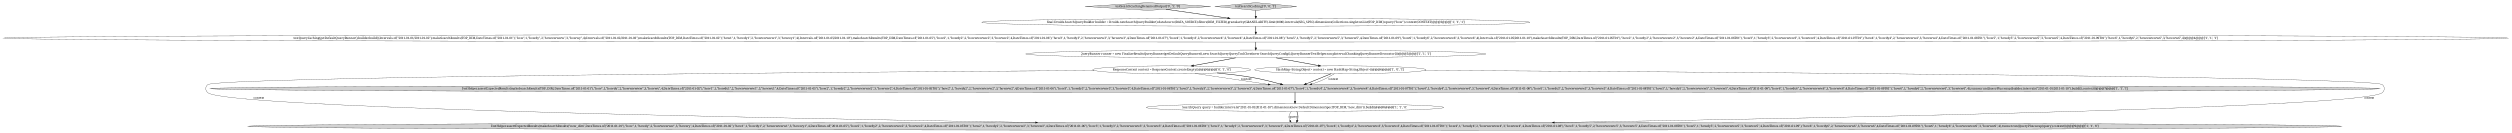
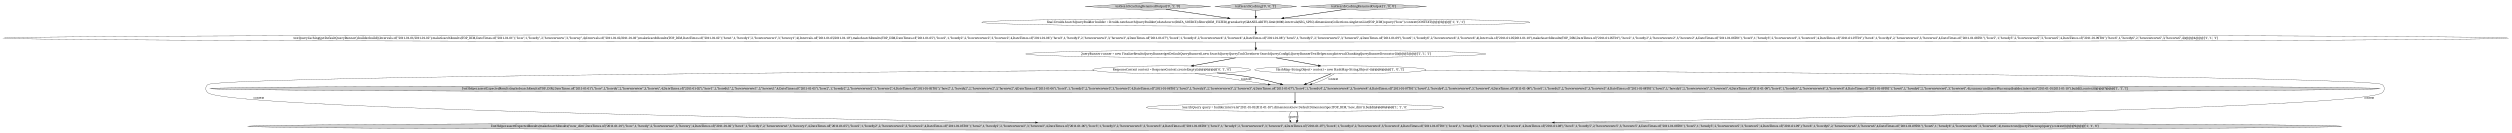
node "testSearchCachingRenamedOutput['1', '0', '0']": added
